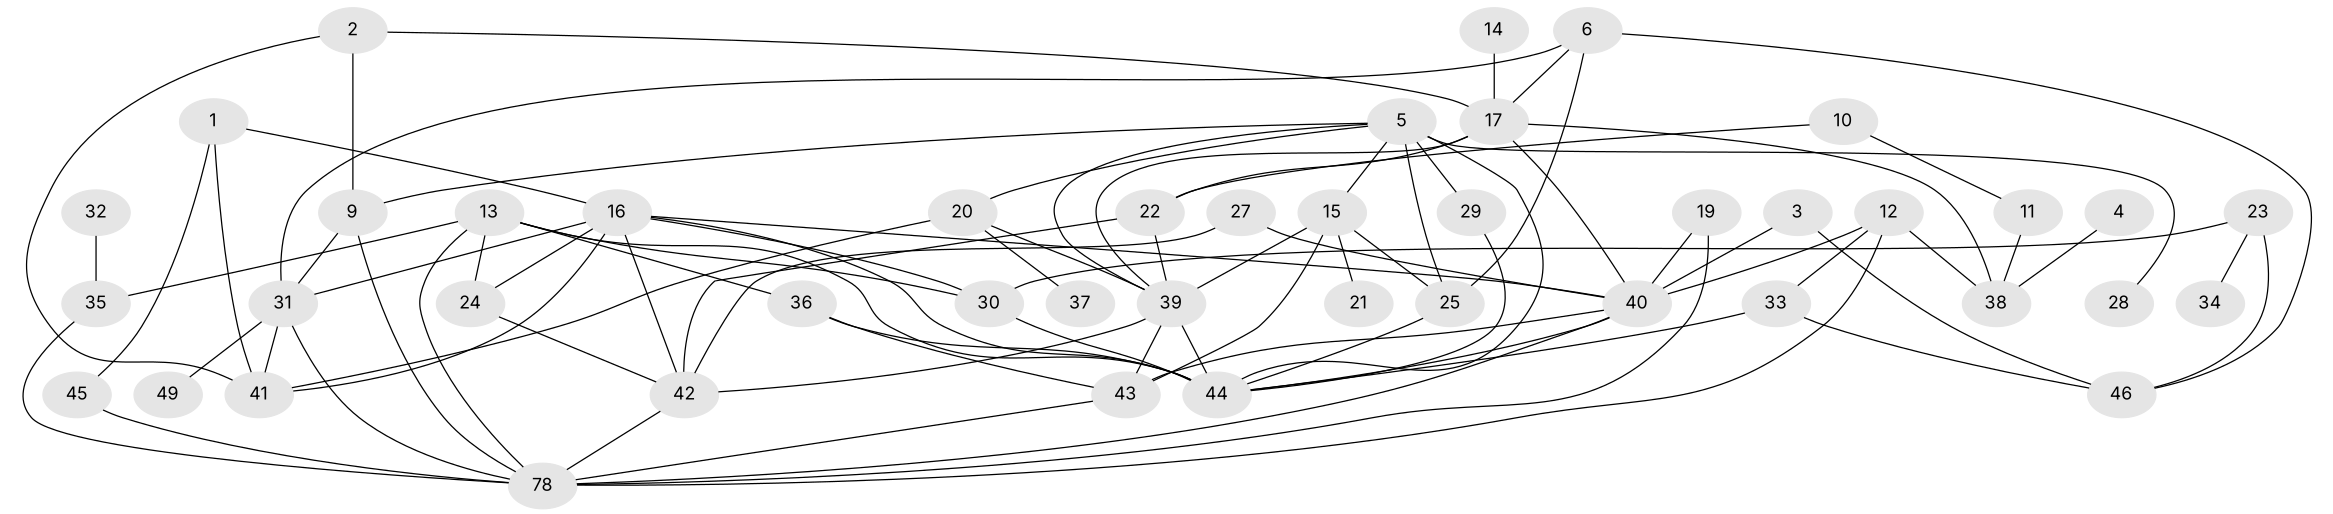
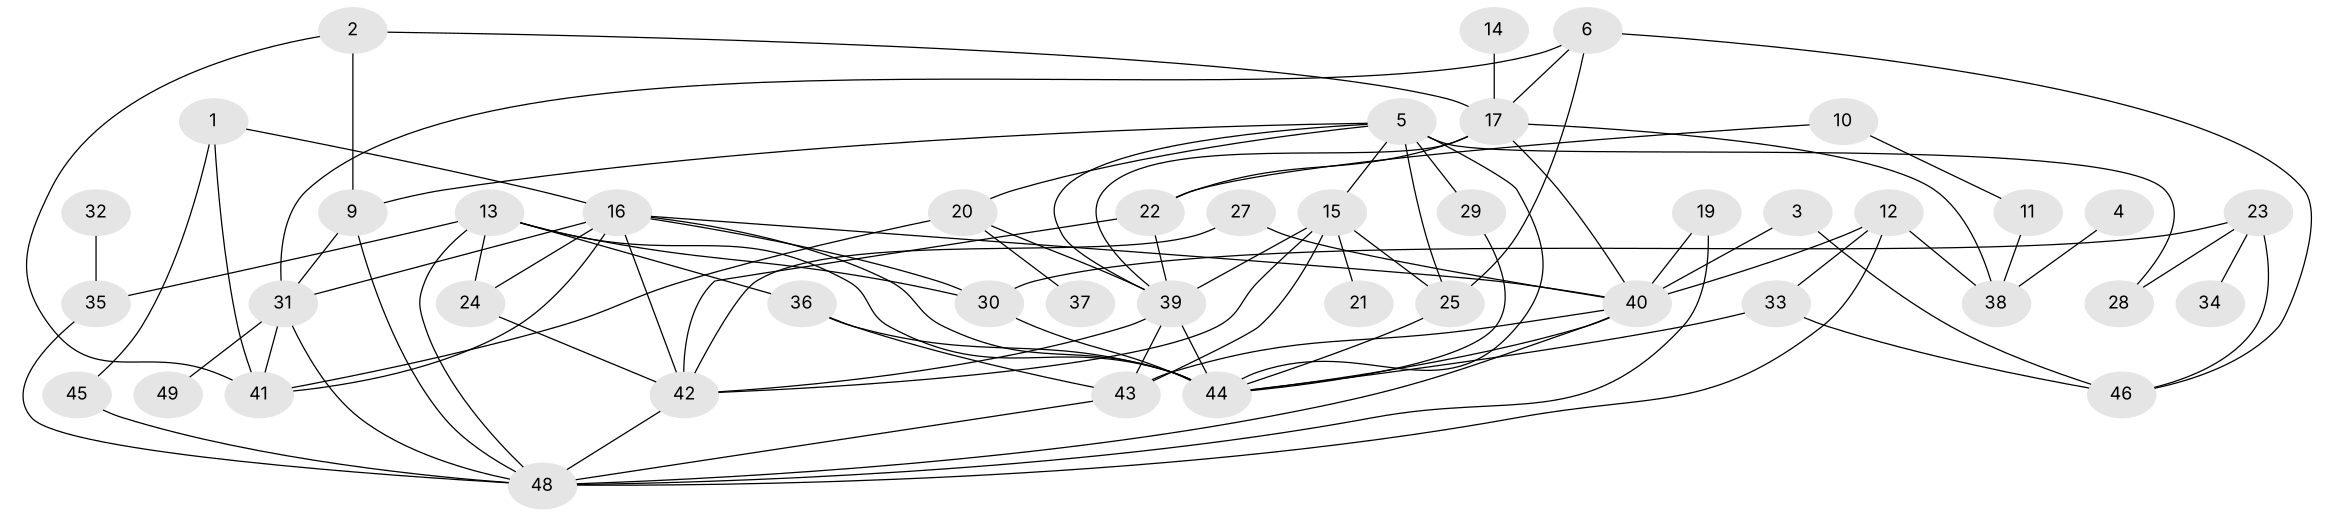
edge "23" -- "28": added
edge "15" -- "42": added
node "78": label "78" -> "48"
